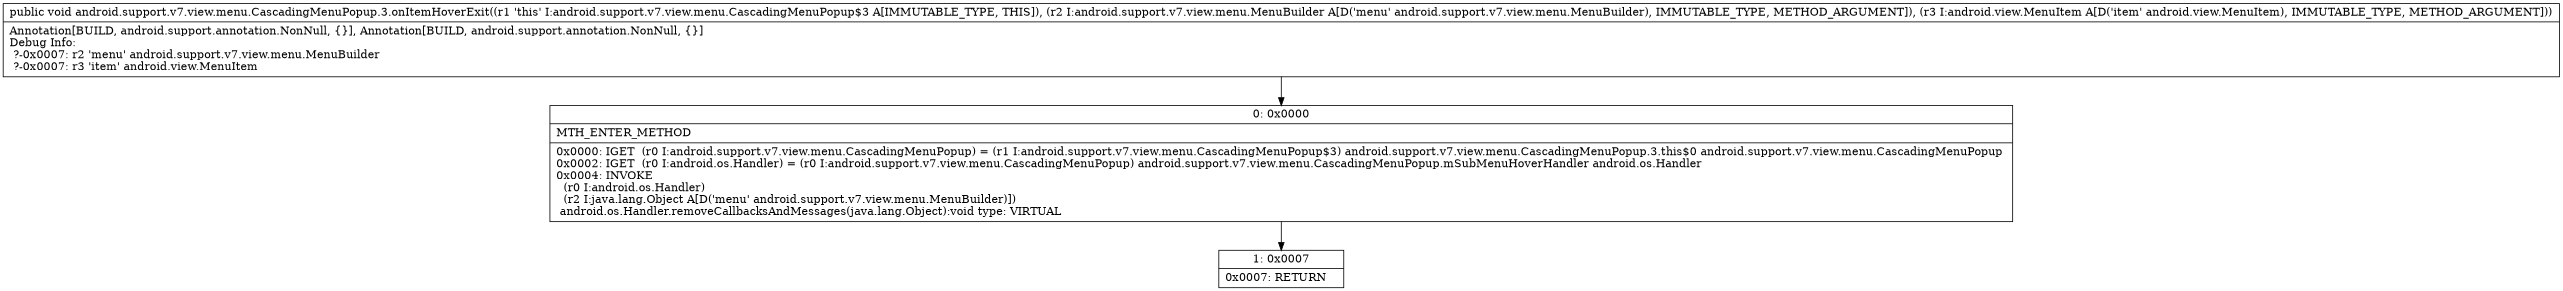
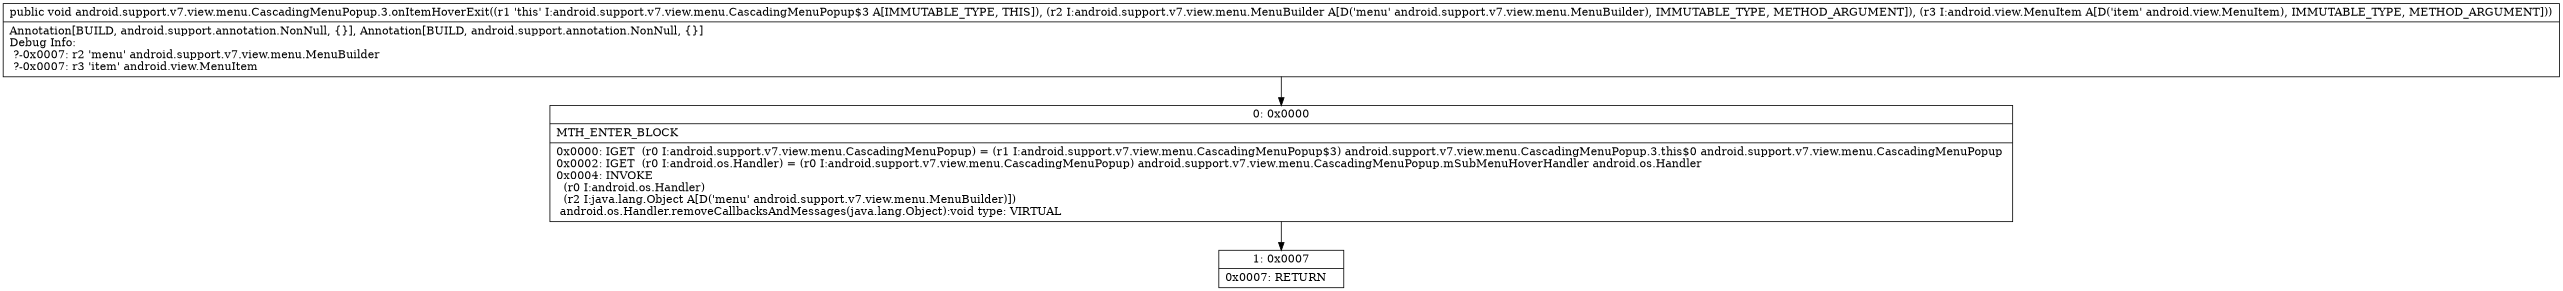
node "0: 0x0000": text "MTH_ENTER_METHOD" -> "MTH_ENTER_BLOCK"
